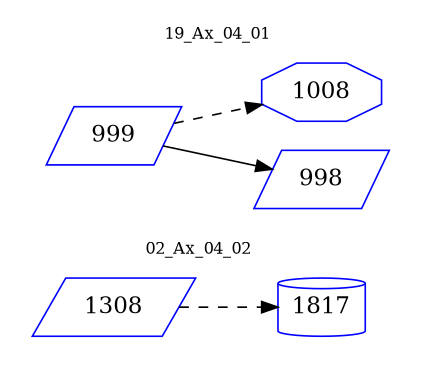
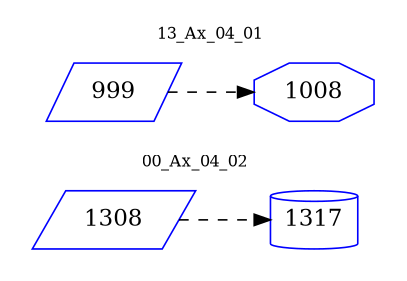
cluster "19_Ax_04_01": label "19_Ax_04_01" -> "13_Ax_04_01"
node "998": removed
cluster "02_Ax_04_02": label "02_Ax_04_02" -> "00_Ax_04_02"
node "1817": label "1817" -> "1317"
